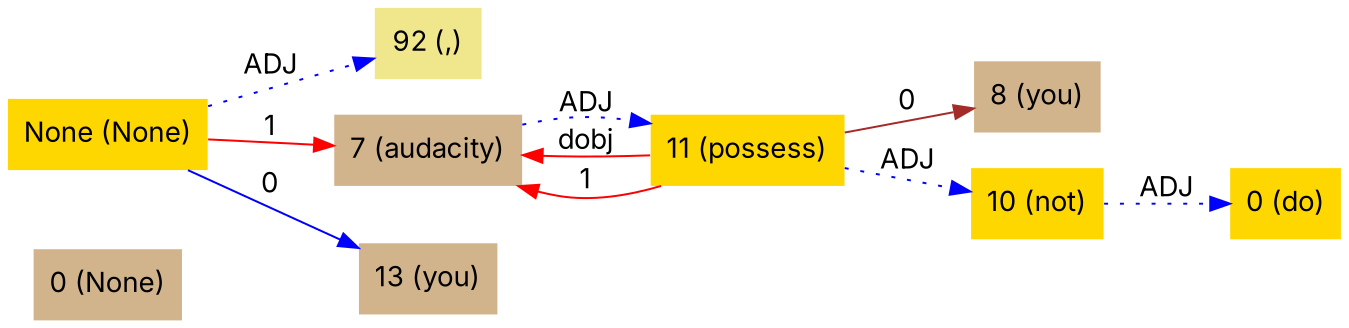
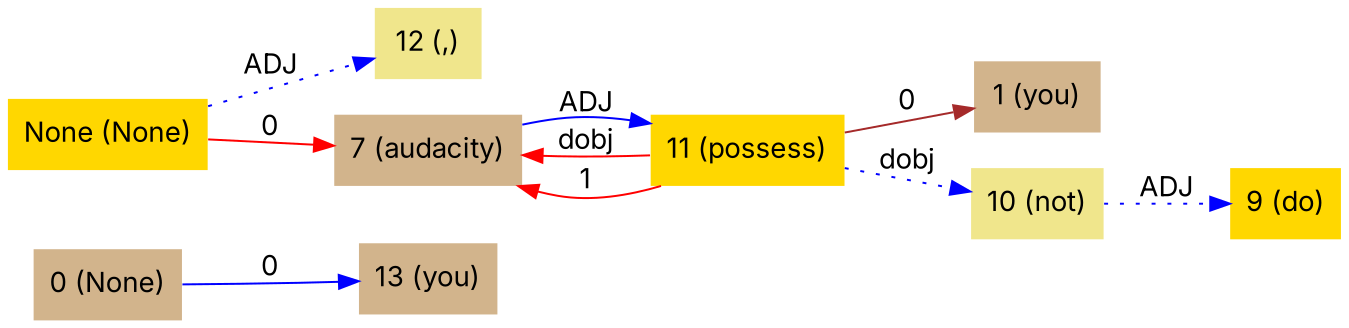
node "92 (,)": label "92 (,)" -> "12 (,)"
node "8 (you)": label "8 (you)" -> "1 (you)"
edge "7 (audacity)" -> "11 (possess)": style dotted -> solid
edge "None (None)" -> "7 (audacity)": label "1" -> "0"
edge "11 (possess)" -> "10 (not)": label "ADJ" -> "dobj"
node "10 (not)": fillcolor gold -> khaki
node "0 (do)": label "0 (do)" -> "9 (do)"
edge "None (None)" -> "13 (you)": now "0 (None)" -> "13 (you)"
